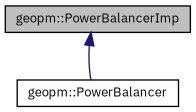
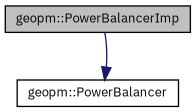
edge "geopm::PowerBalancer" -> "geopm::PowerBalancerImp": reversed
